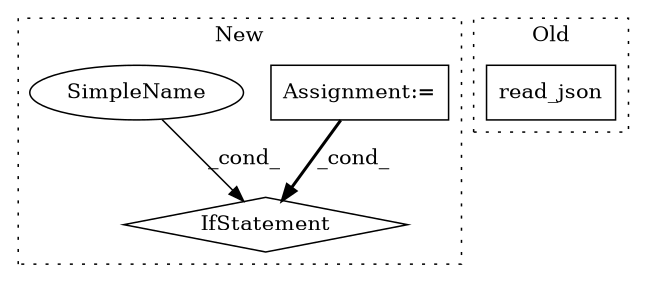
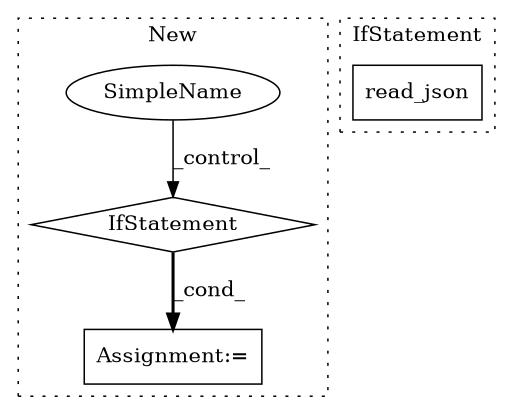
cluster "Old": label "Old" -> "IfStatement"
edge "Assignment:=" -> "IfStatement": reversed
edge "SimpleName" -> "IfStatement": label "_cond_" -> "_control_"
